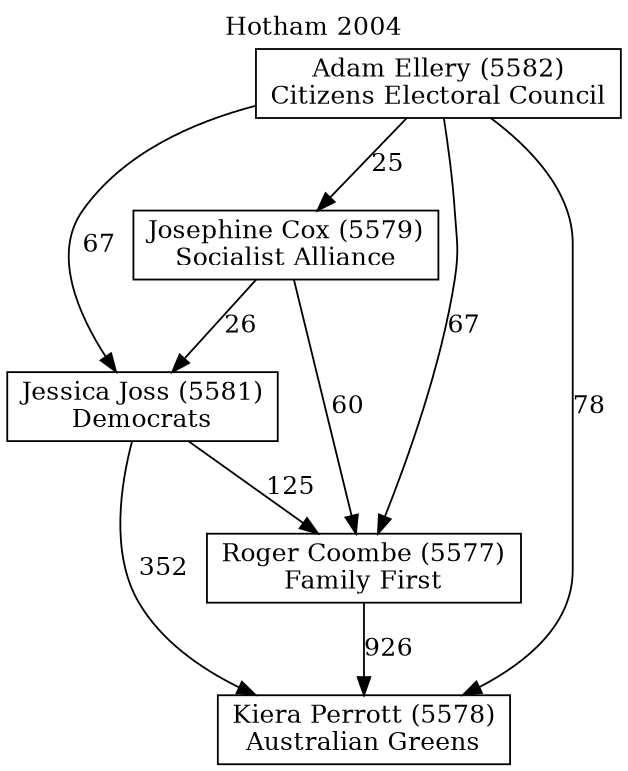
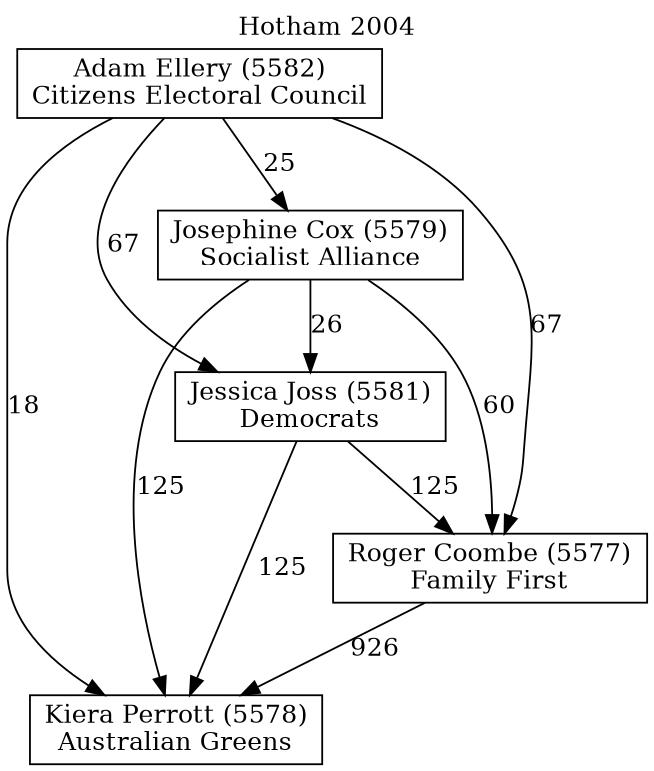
edge "Adam Ellery (5582) Citizens Electoral Council" -> "Kiera Perrott (5578) Australian Greens": label "78" -> "18"
edge "Josephine Cox (5579) Socialist Alliance" -> "Kiera Perrott (5578) Australian Greens": added, label "125"
edge "Jessica Joss (5581) Democrats" -> "Kiera Perrott (5578) Australian Greens": label "352" -> "125"
